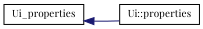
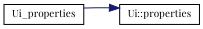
edge "Ui::properties" -> "Ui_properties": reversed
